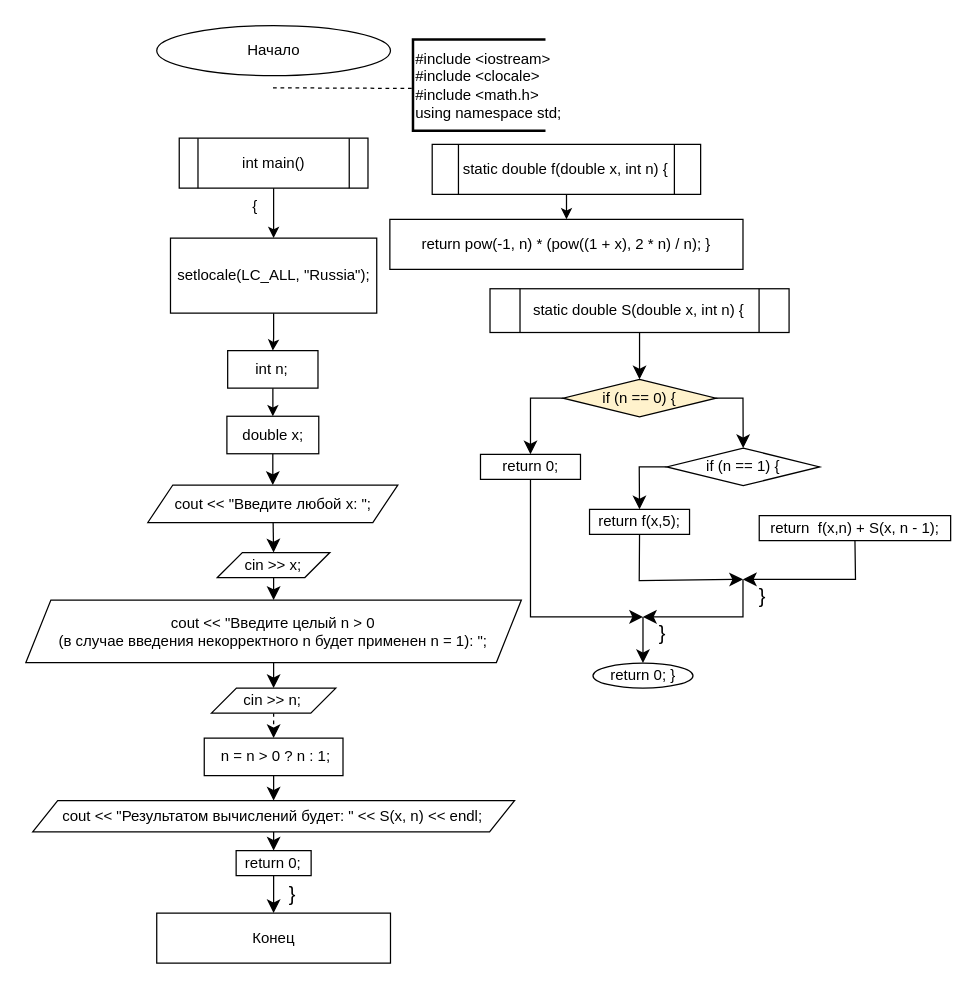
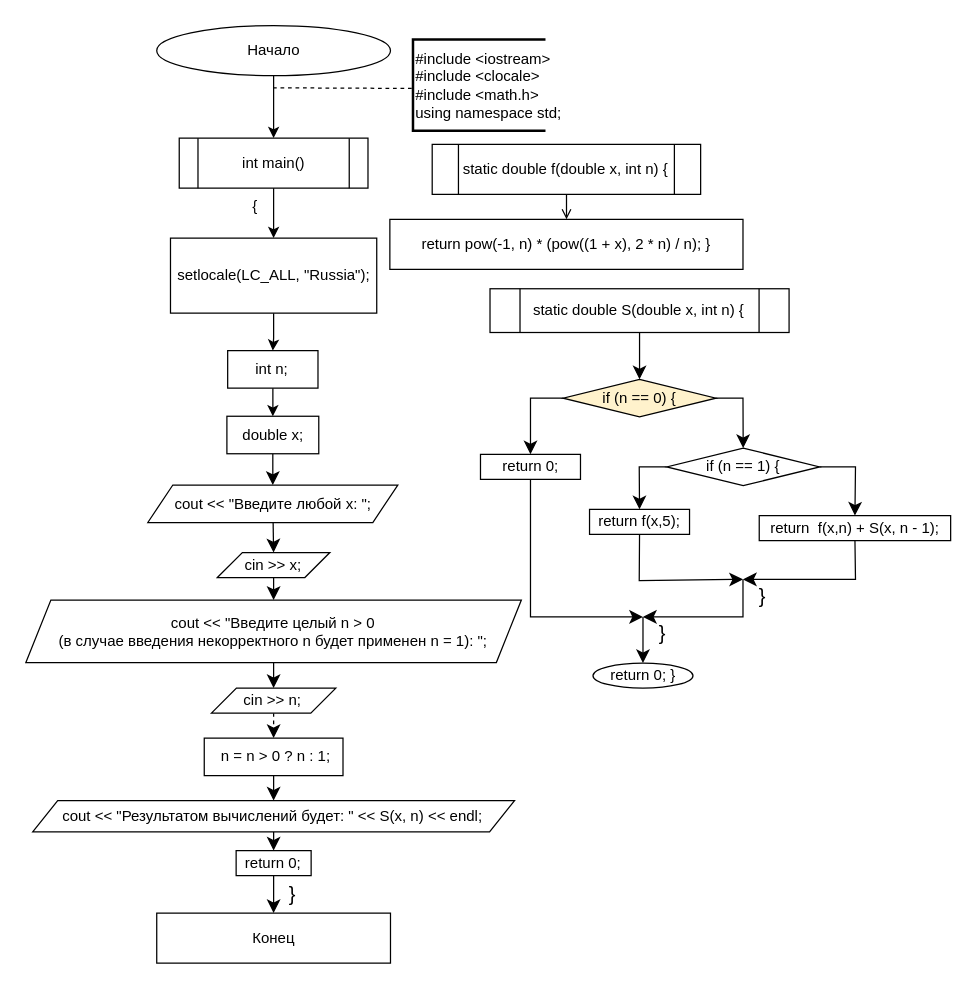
edge "Начало" -> "int main()": added
edge "static double f(double x, int n) {" -> "return pow(-1, n) * (pow((1 + x), 2 * n) / n); }": arrowhead classic -> open
edge "if (n == 1) {" -> "return f(x,n) + S(x, n - 1);": added
